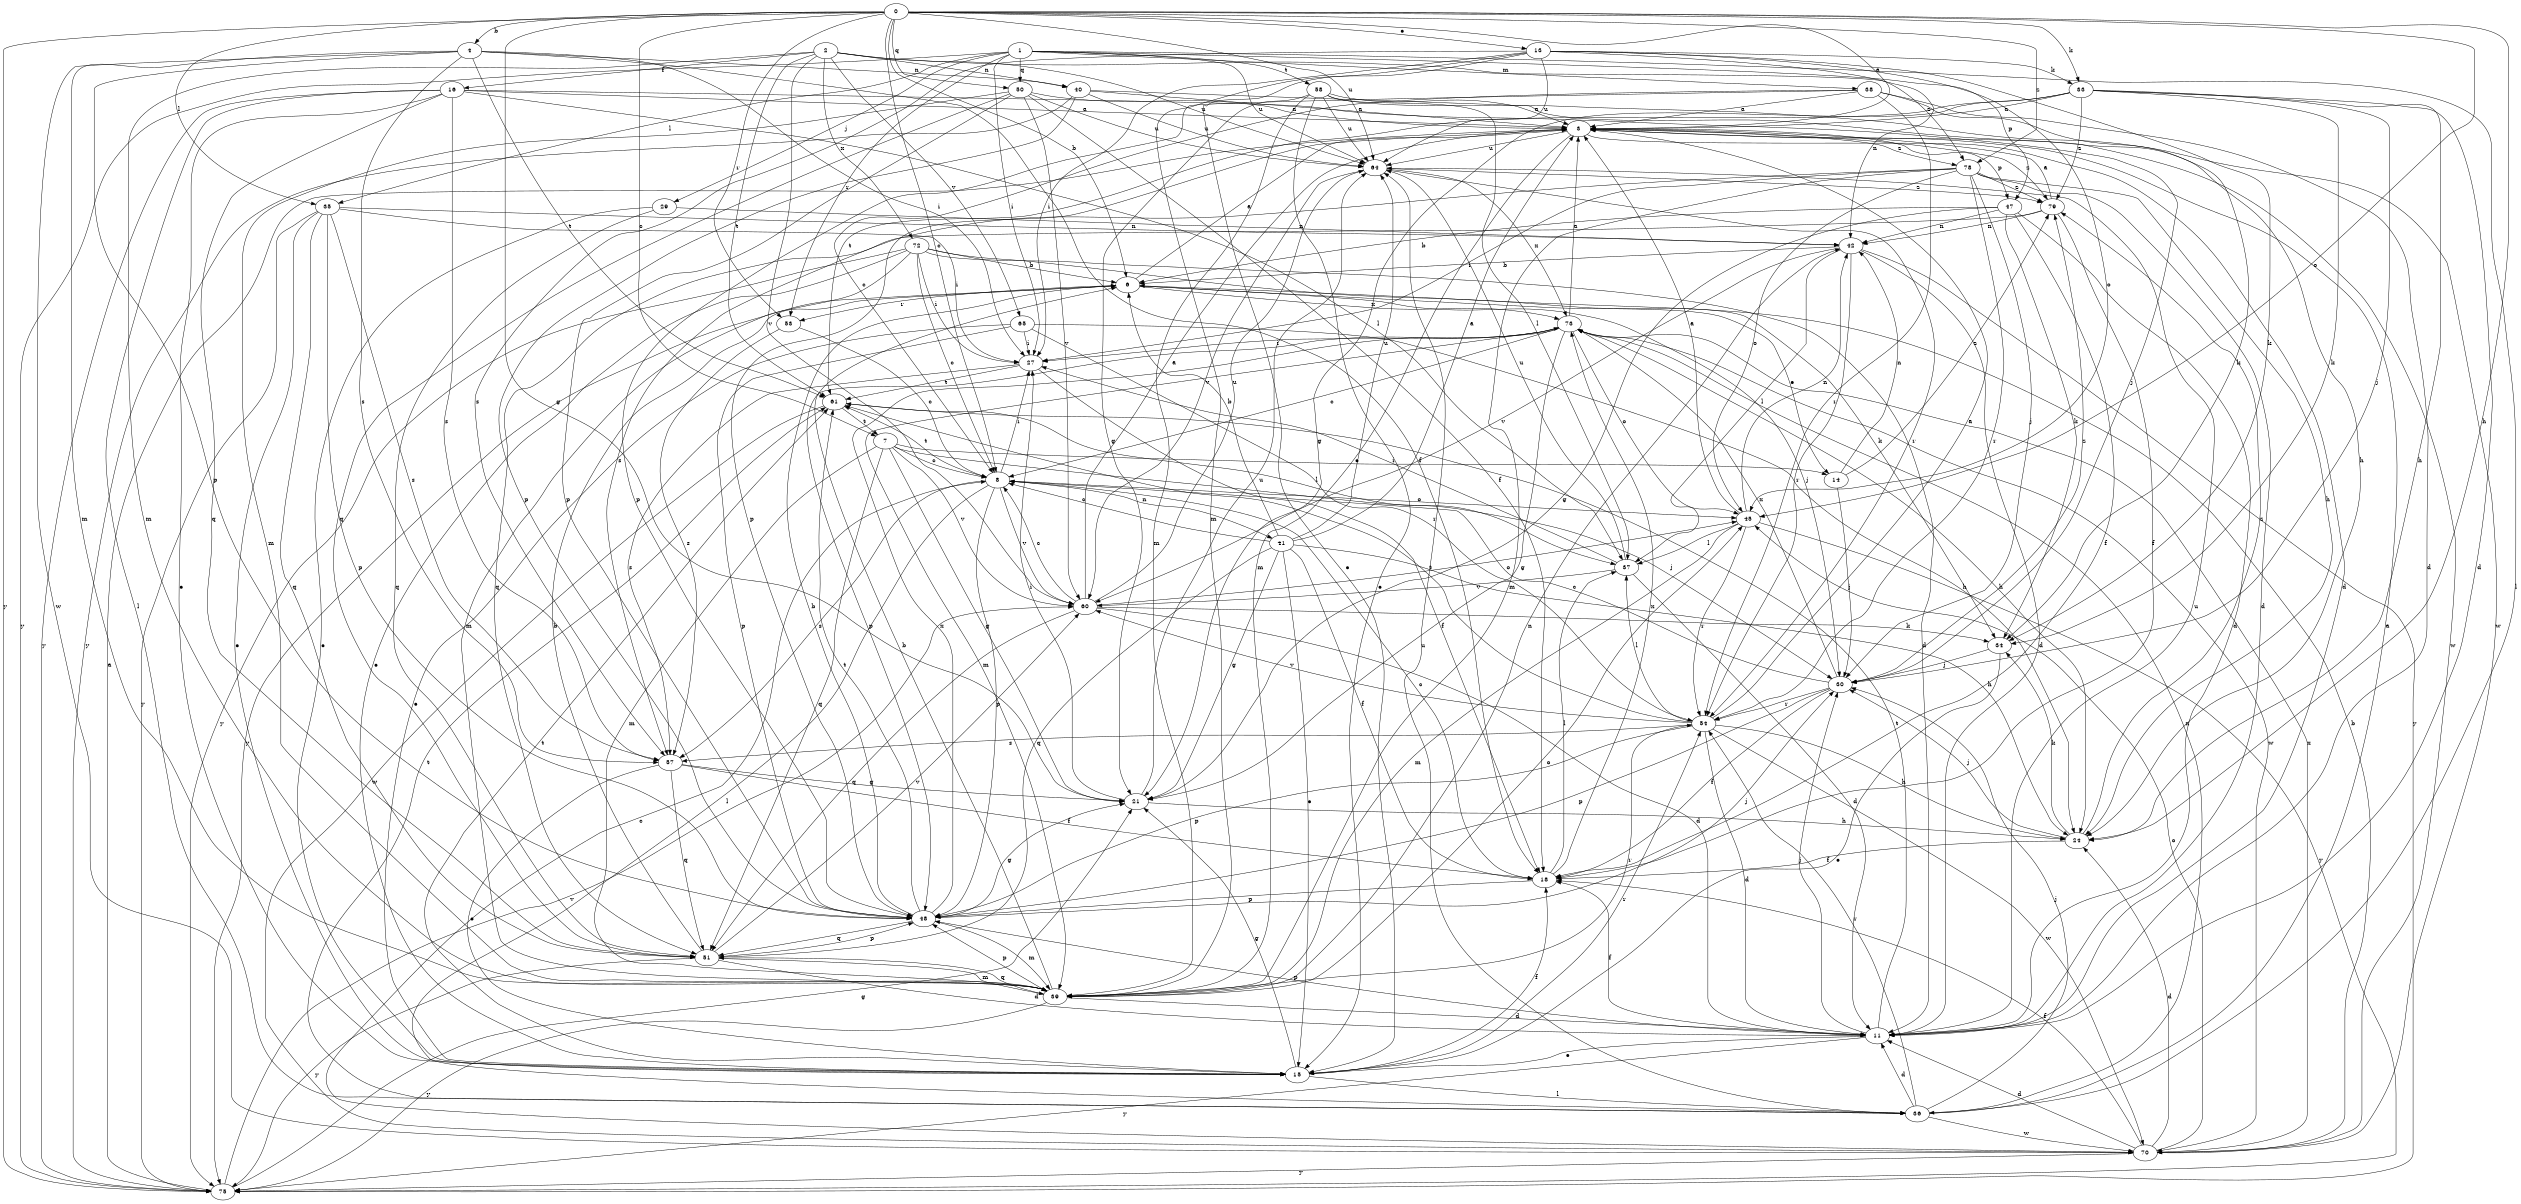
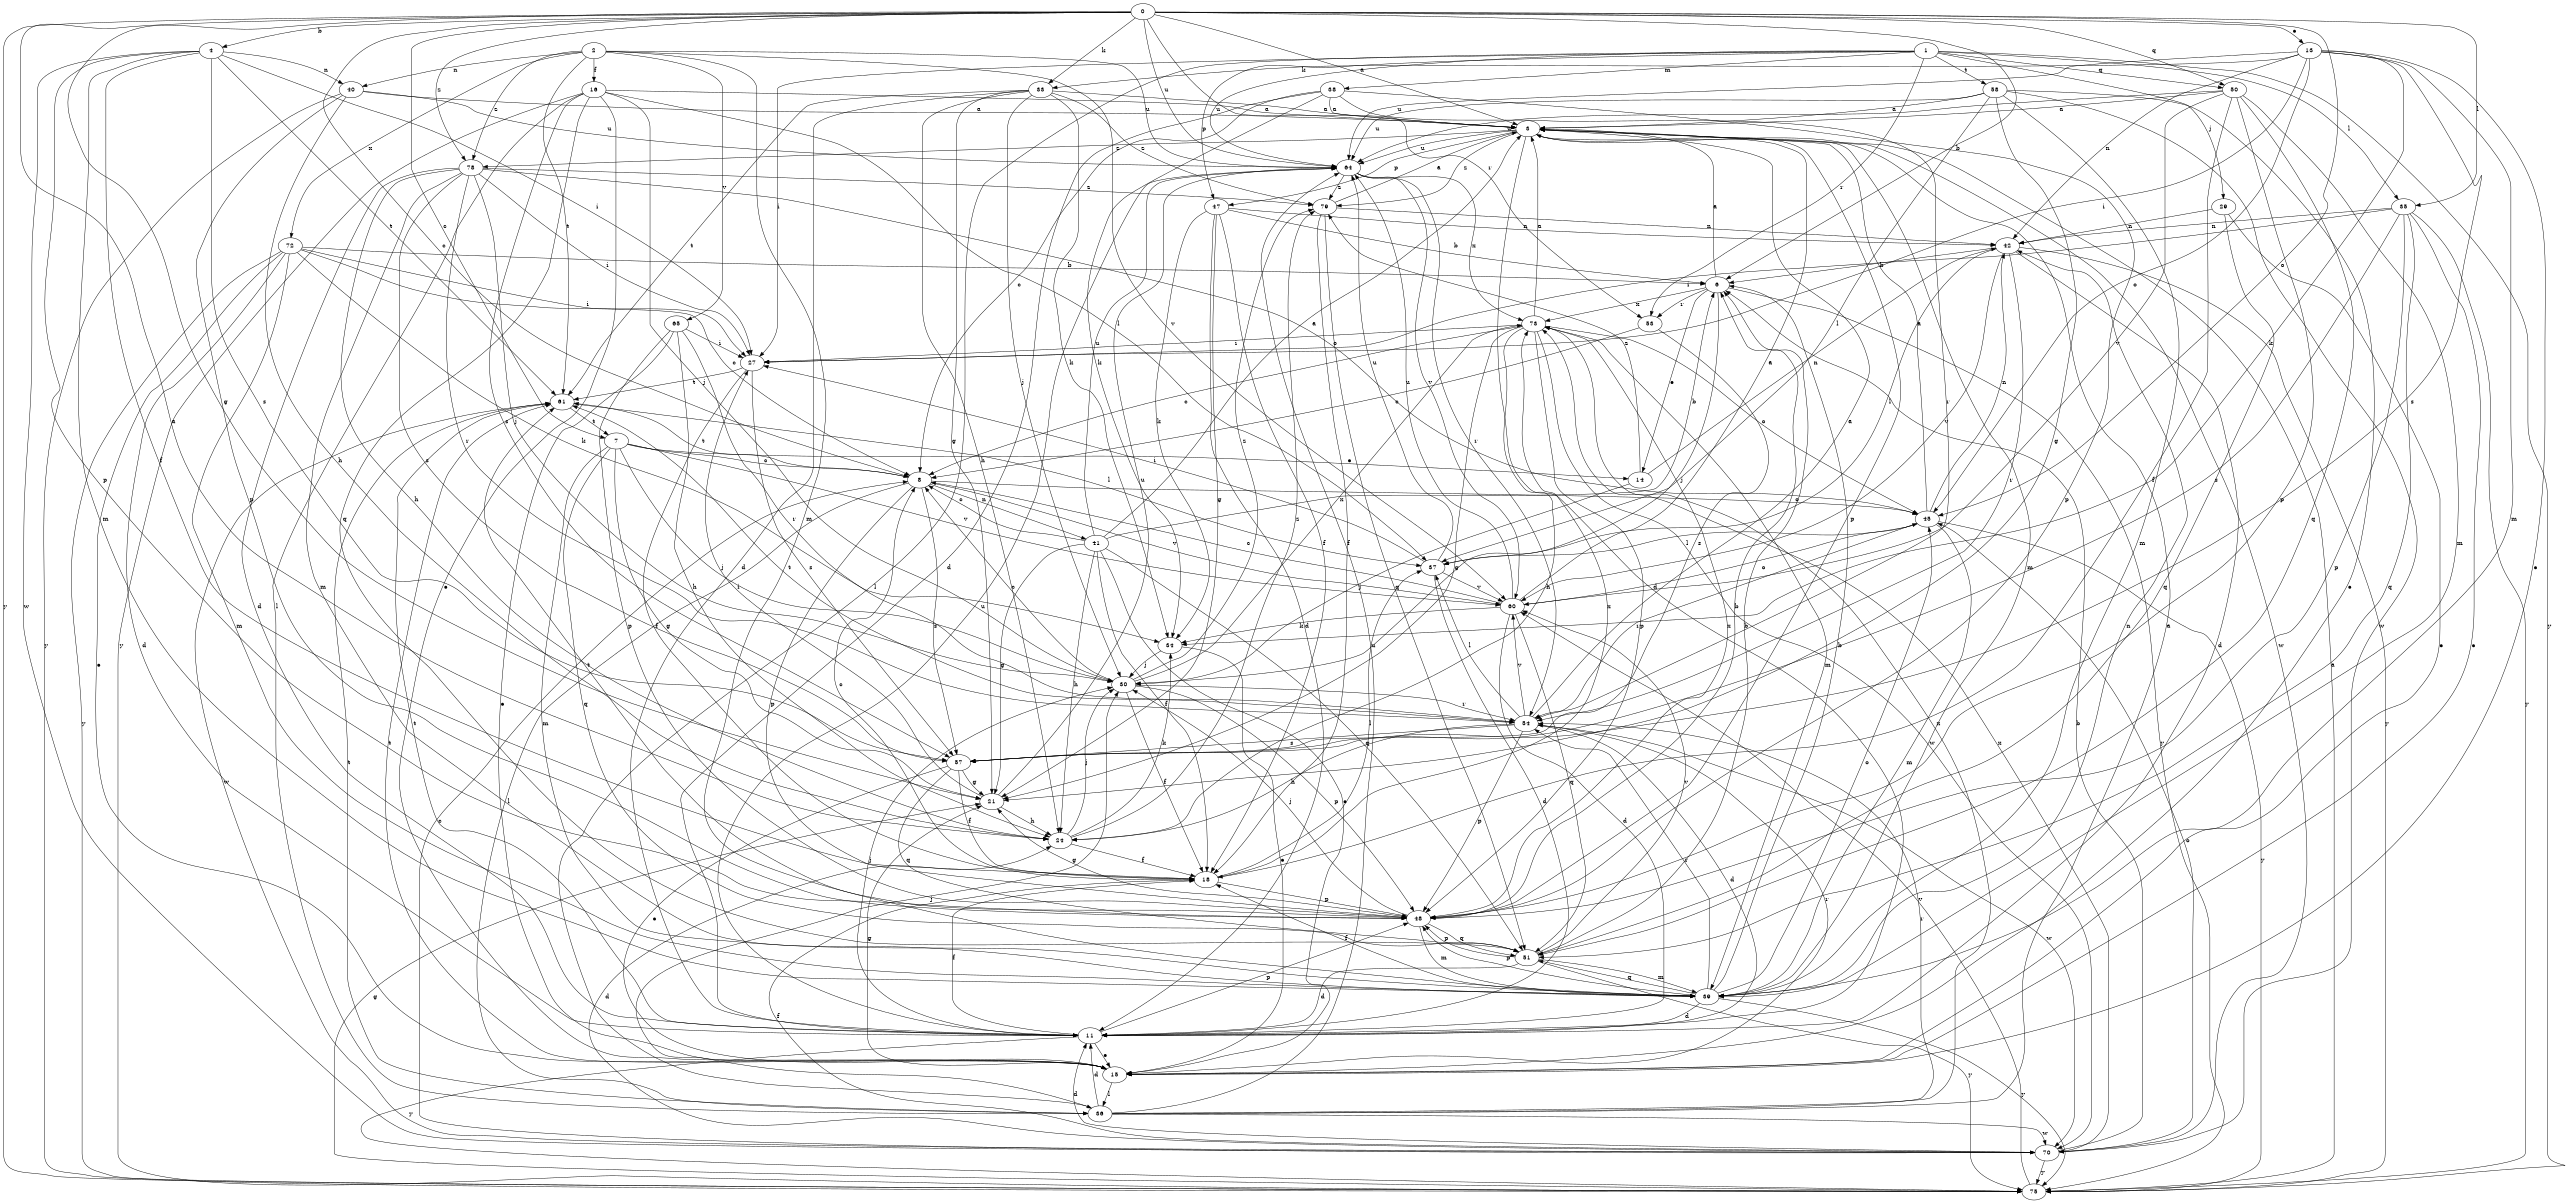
edge "0" -> "24": label "h" -> "a"
edge "8" -> "27": removed, label "i"
edge "15" -> "18": now "39" -> "18"
